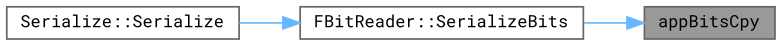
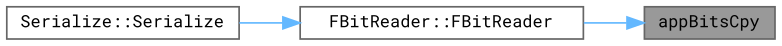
node "FBitReader::SerializeBits": label "FBitReader::SerializeBits" -> "FBitReader::FBitReader"
